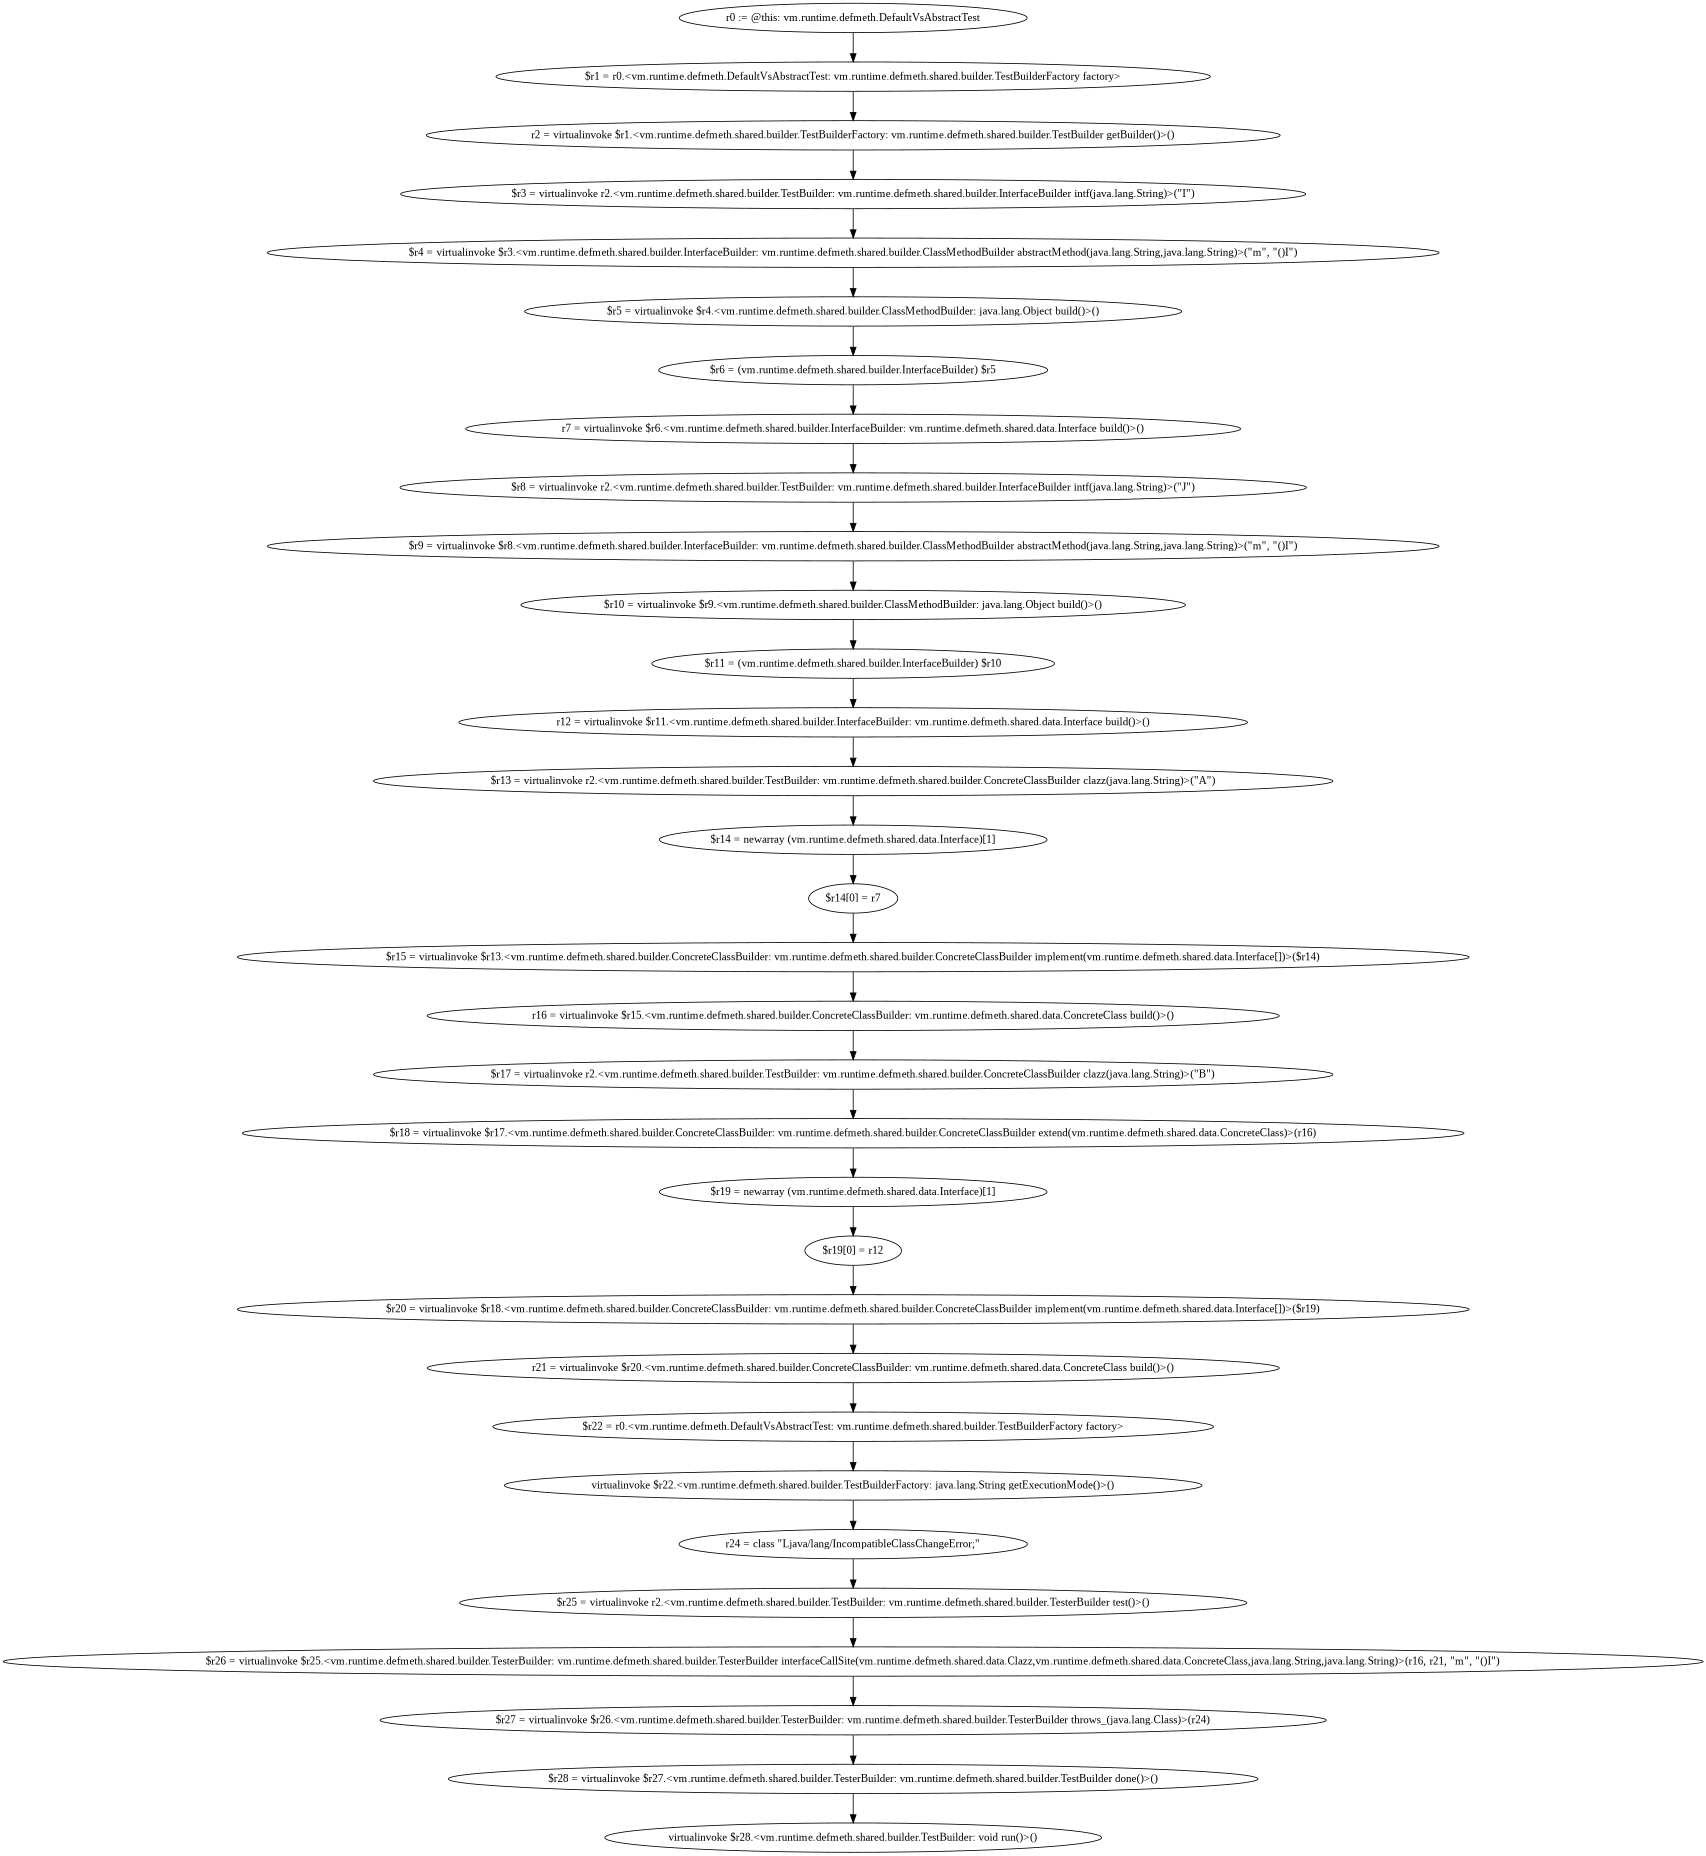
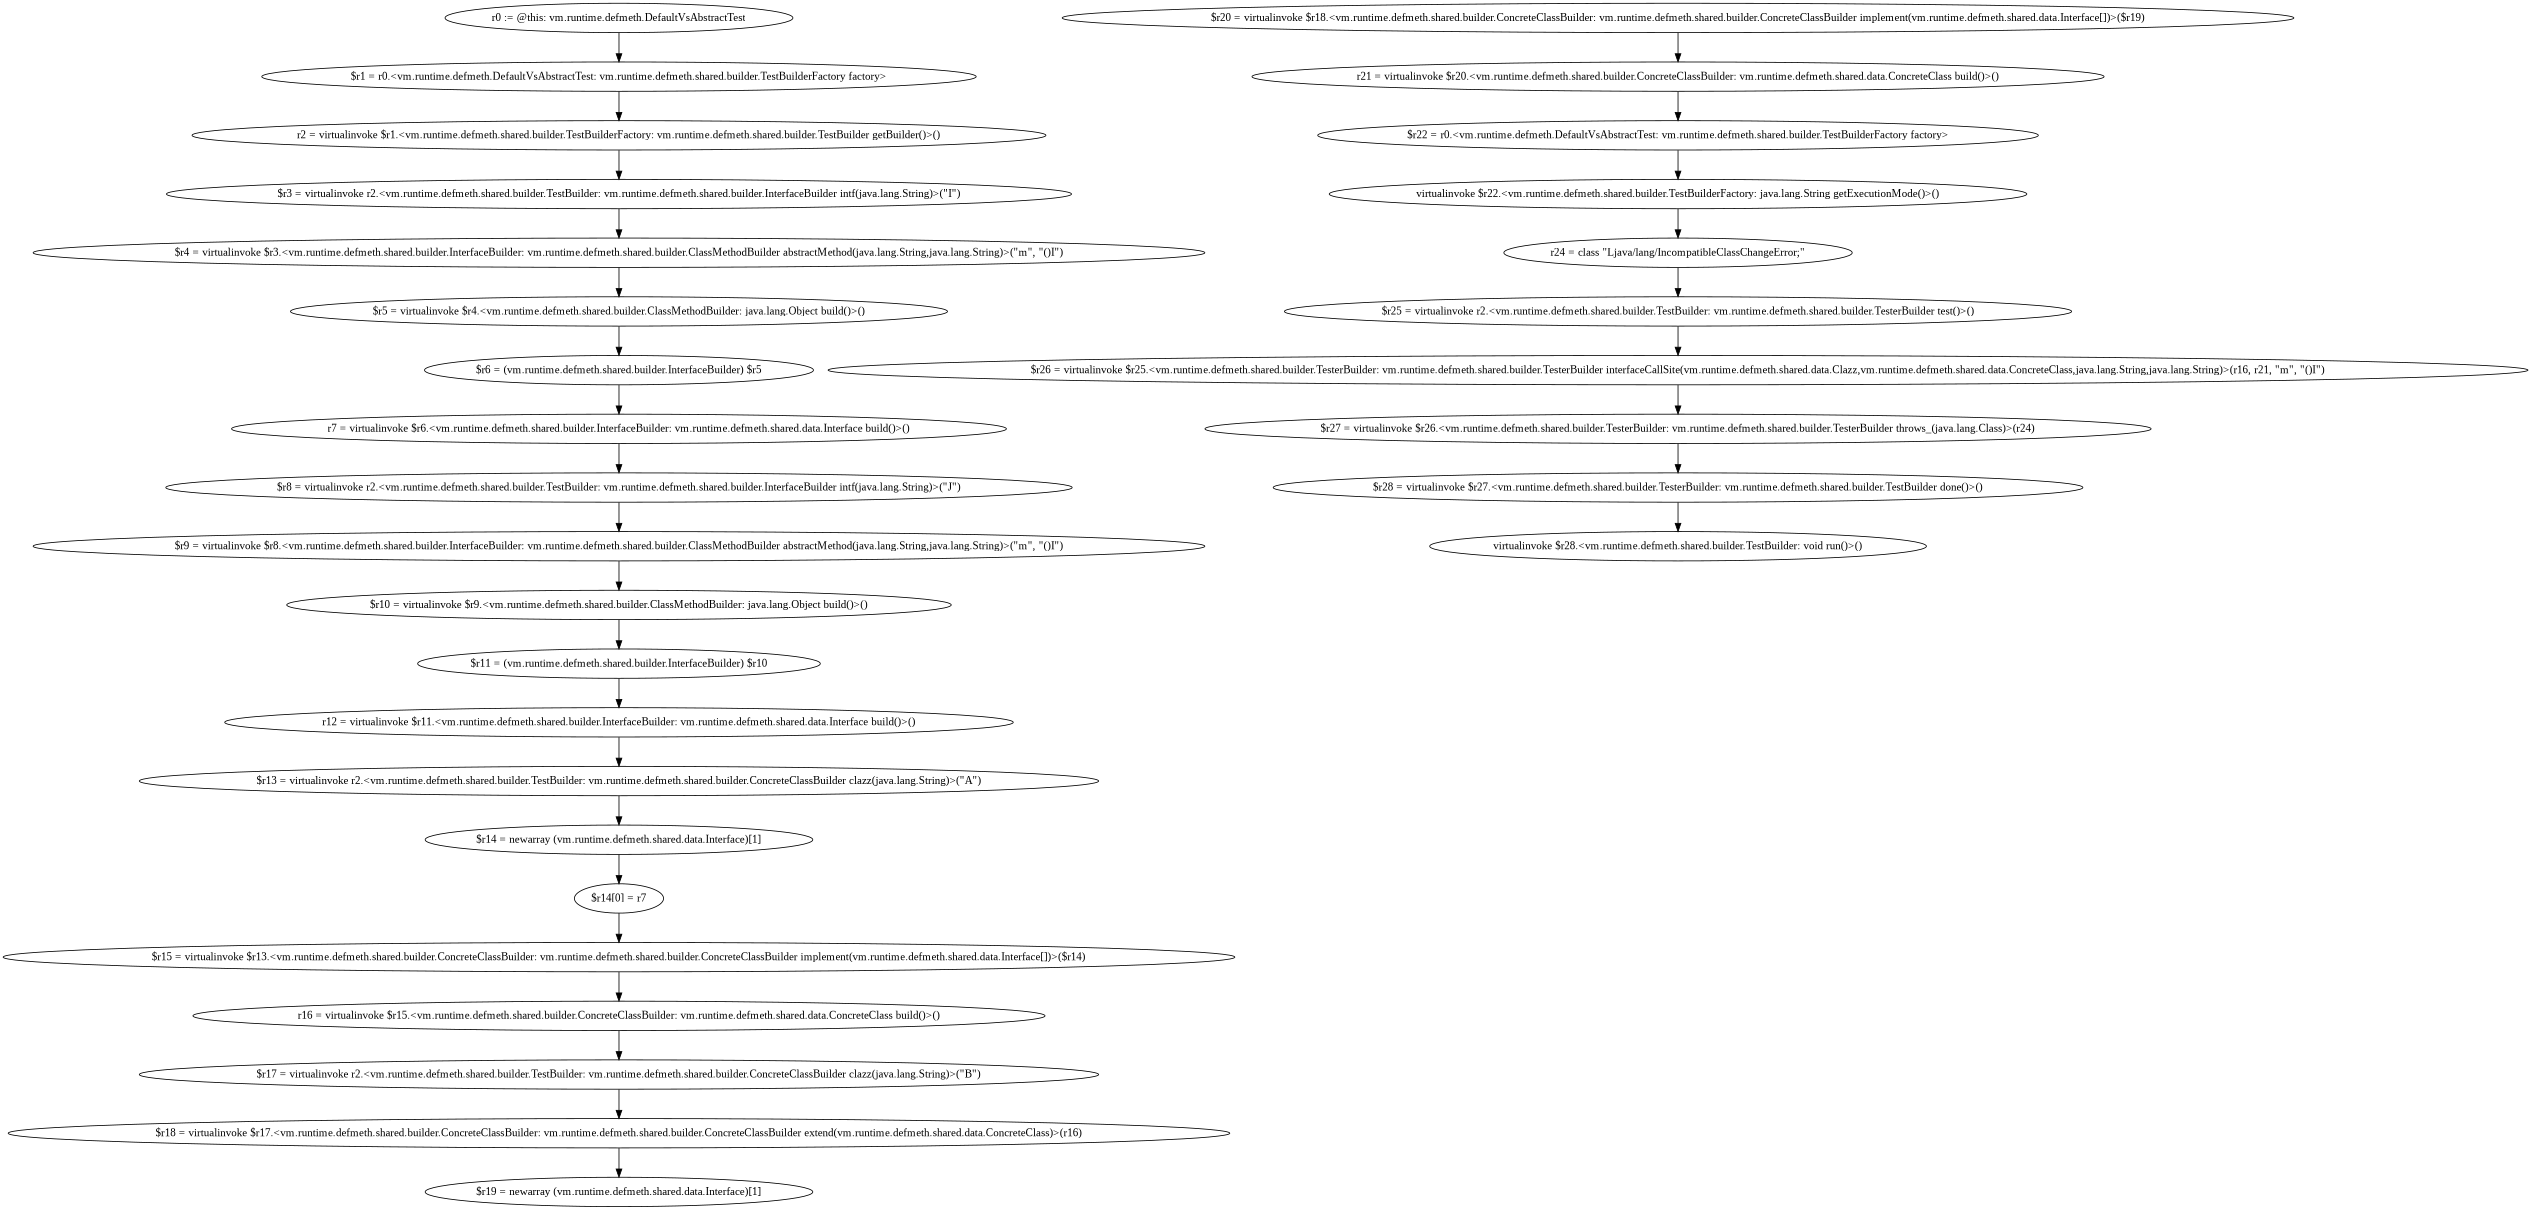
node "$r19[0] = r12": removed
